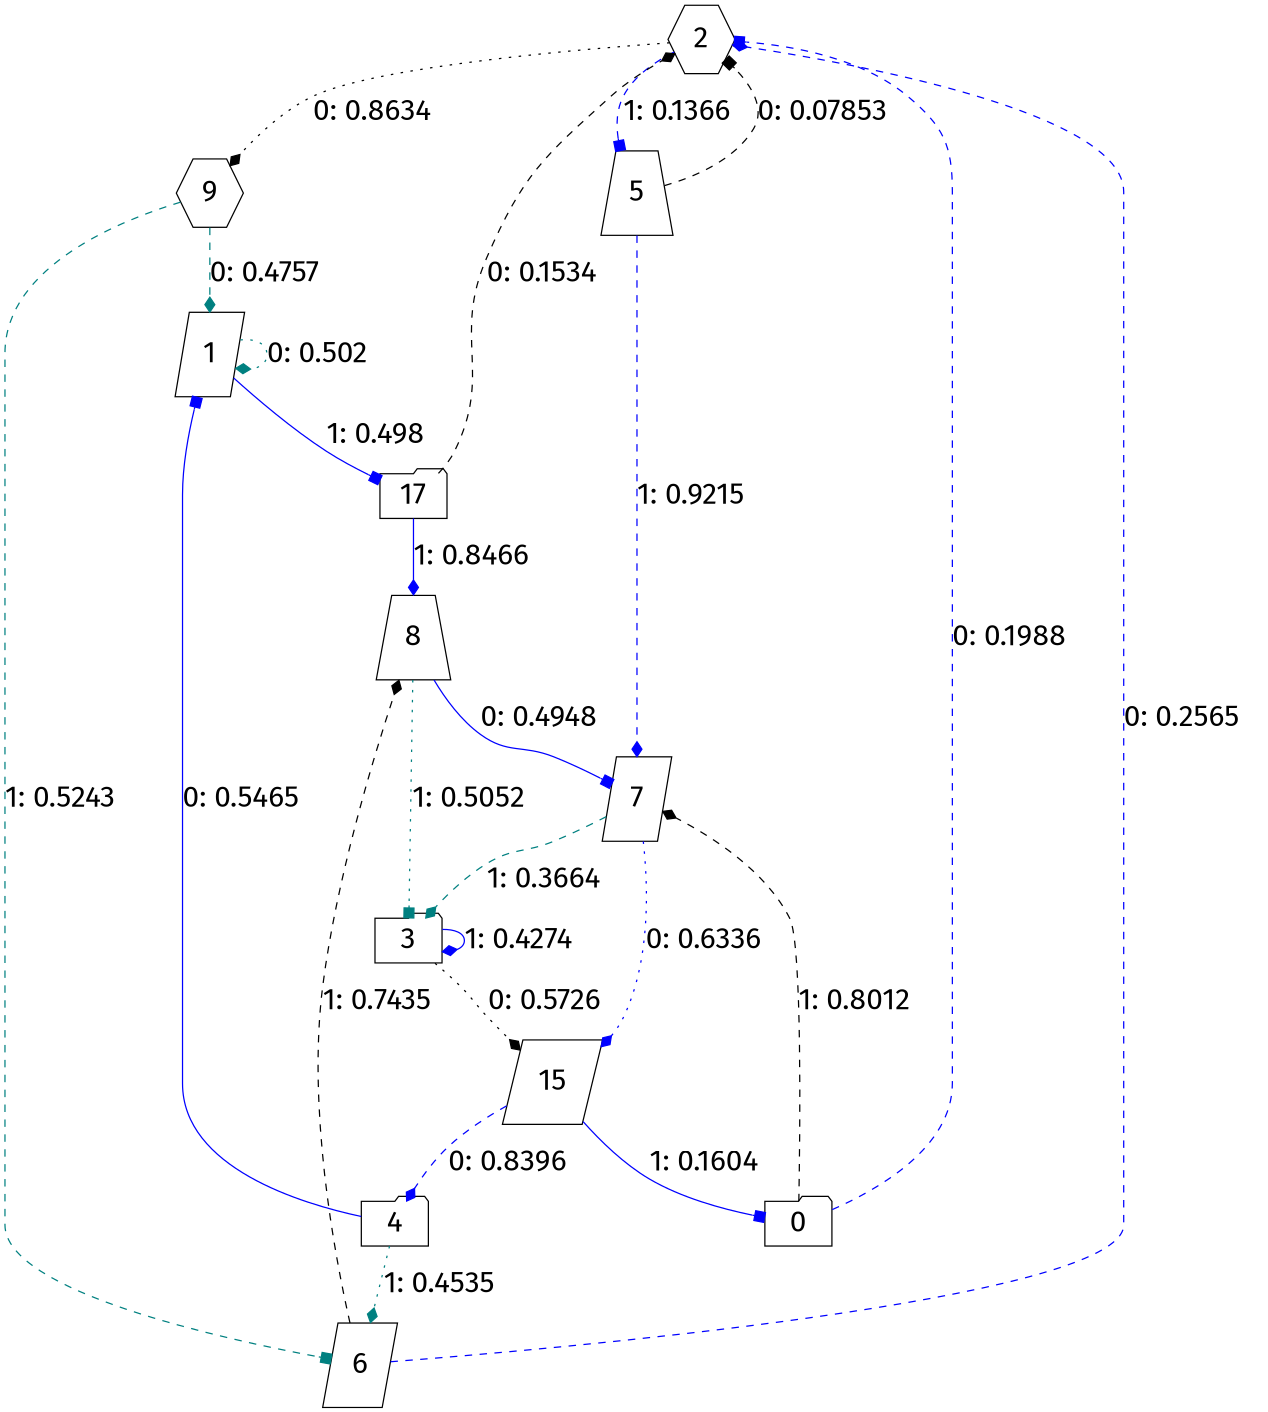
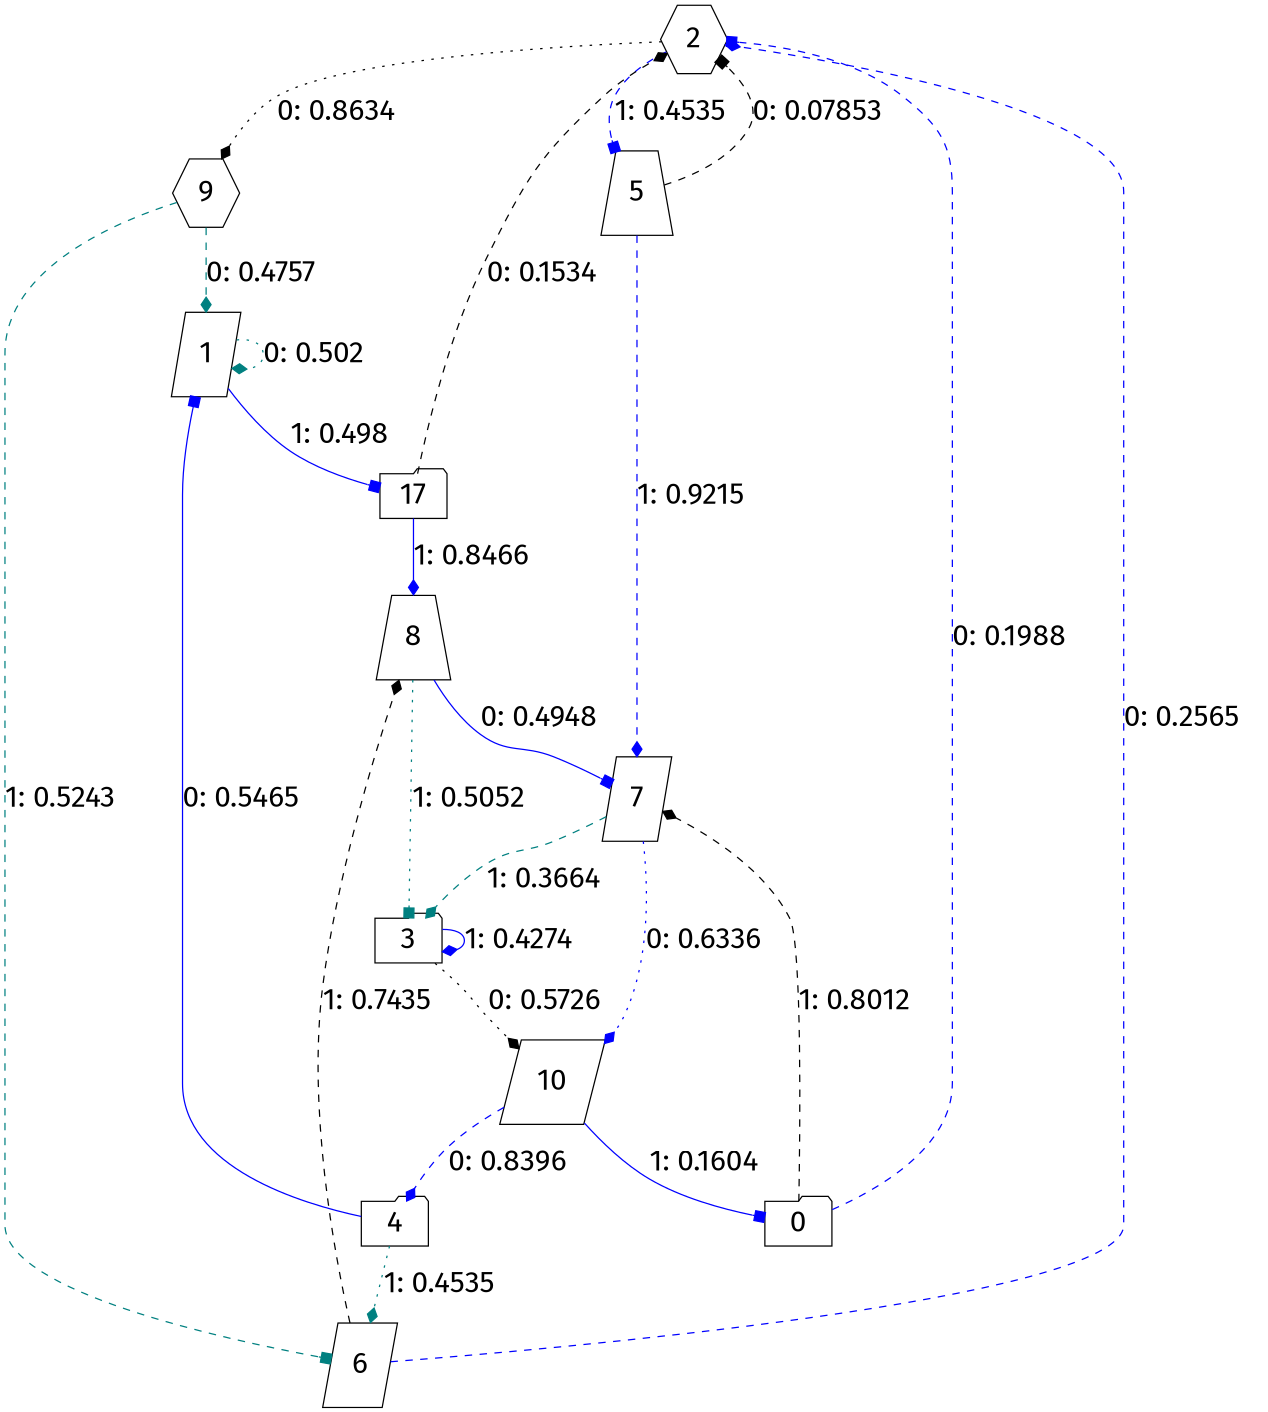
edge "2" -> "5": label "1: 0.1366   " -> "1: 0.4535   "
node "15": label "15" -> "10"
